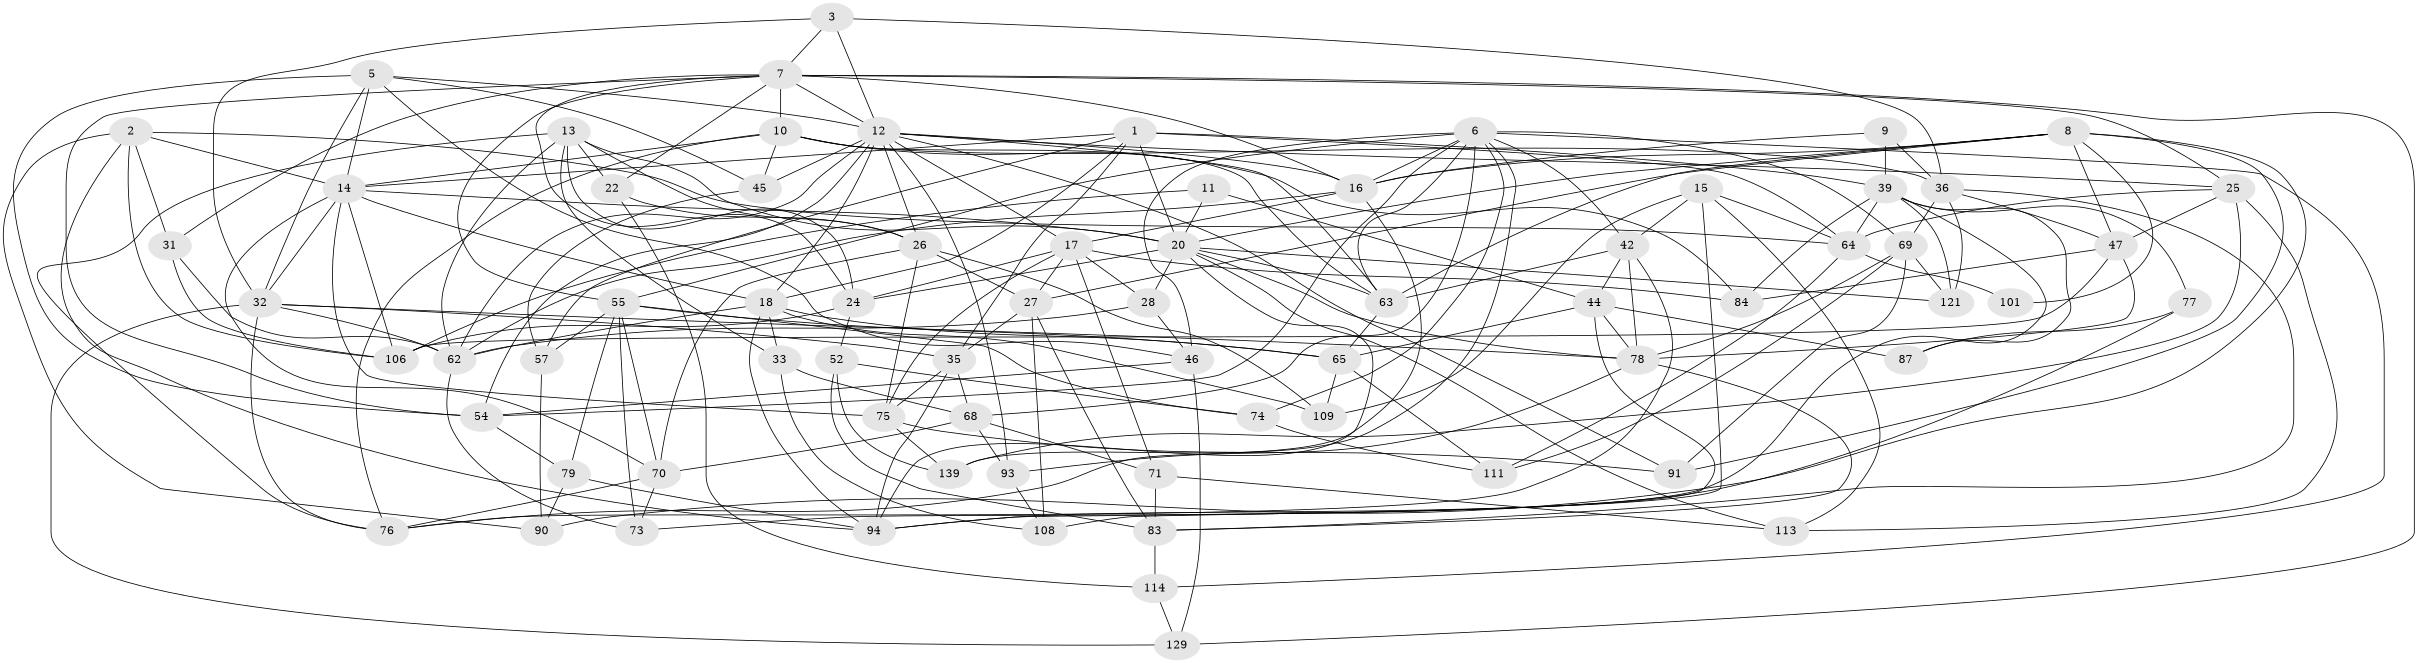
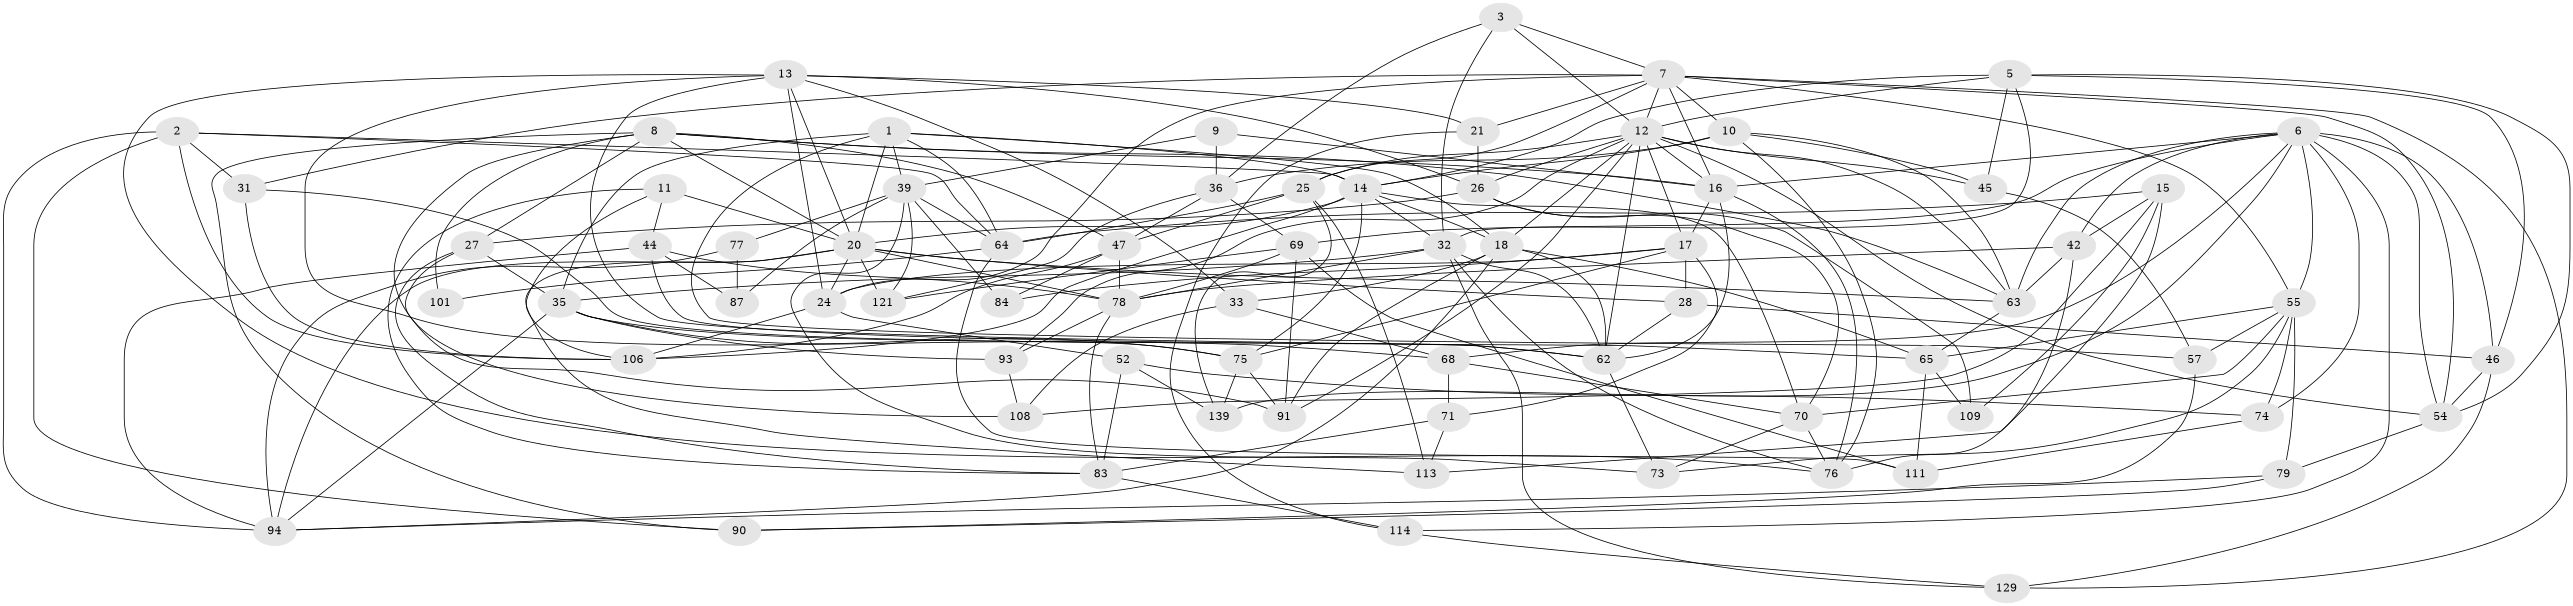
node "22": label "22" -> "21"
edge "10" -- "84": removed
edge "42" -- "44": removed
edge "17" -- "27": removed
edge "26" -- "75": now "13" -- "75"
edge "18" -- "109": now "18" -- "91"
edge "68" -- "93": now "35" -- "93"
edge "36" -- "83": now "11" -- "83"
